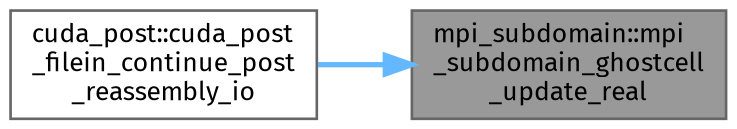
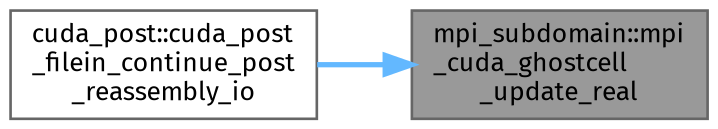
node "mpi_subdomain::mpi _subdomain_ghostcell _update_real": label "mpi_subdomain::mpi _subdomain_ghostcell _update_real" -> "mpi_subdomain::mpi _cuda_ghostcell _update_real"
